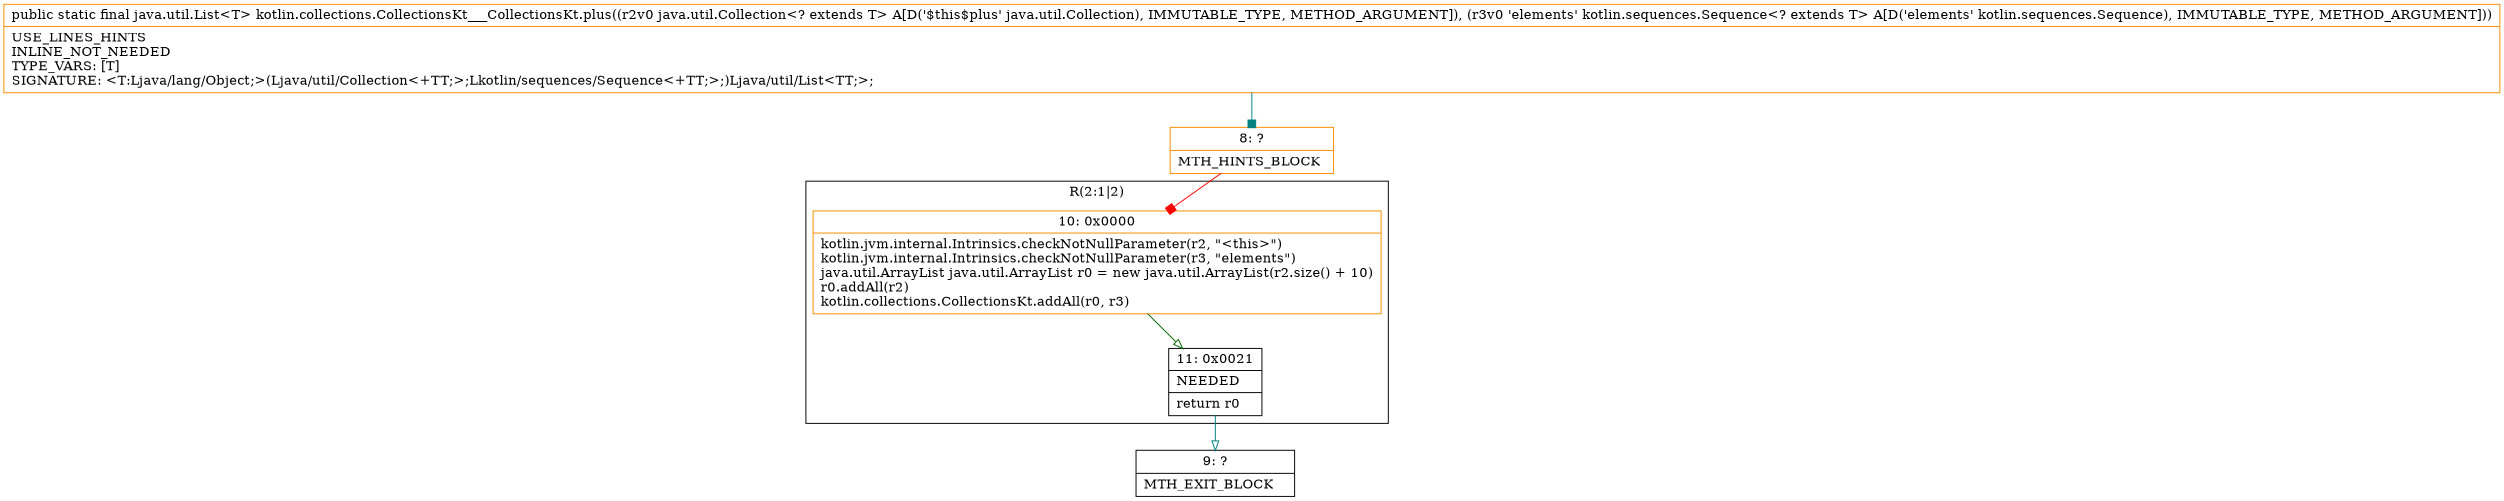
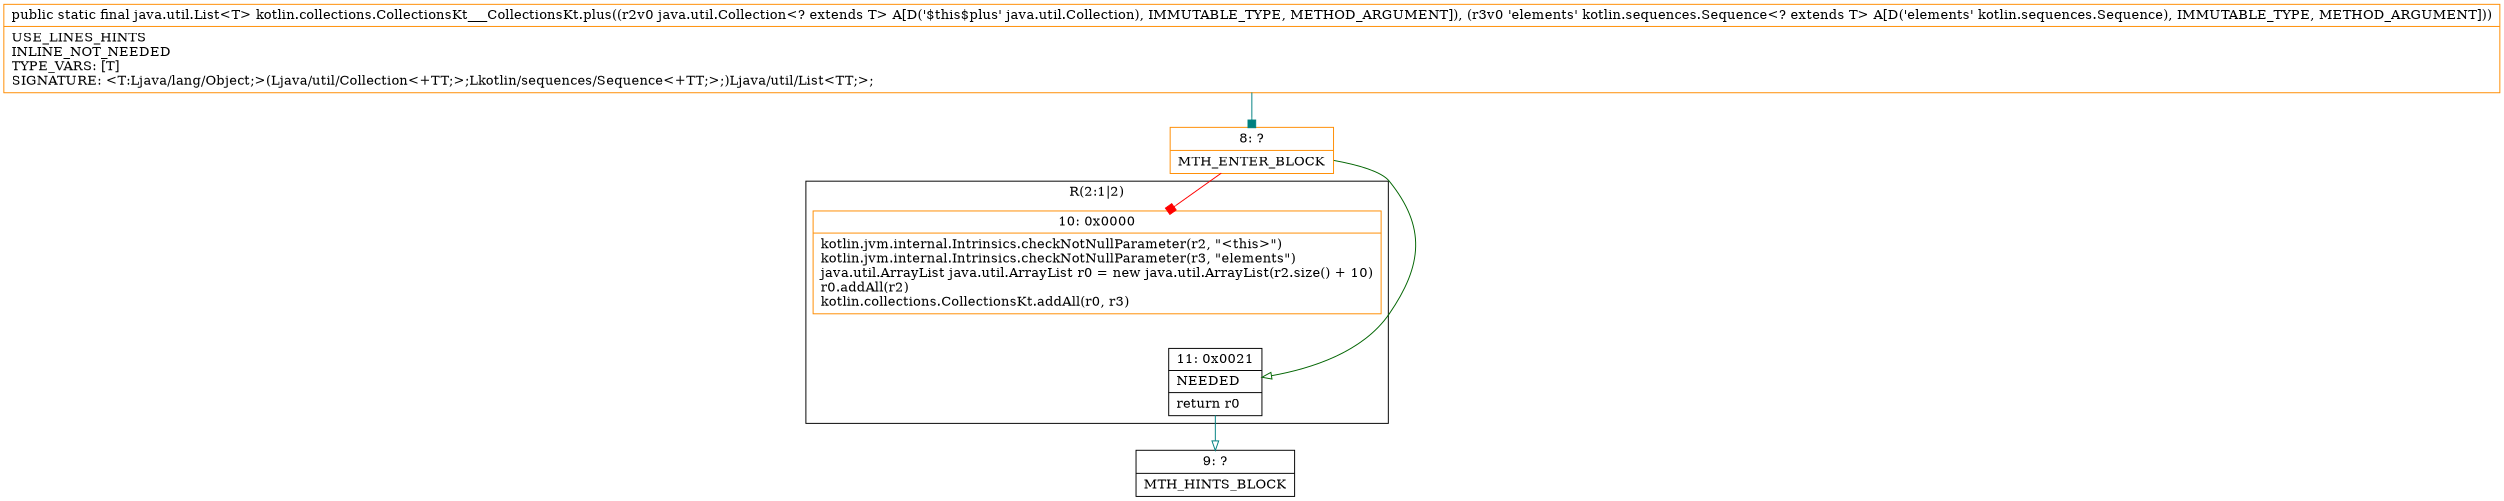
node "8: ?": text "MTH_HINTS_BLOCK" -> "MTH_ENTER_BLOCK"
edge "10: 0x0000" -> "11: 0x0021": now "8: ?" -> "11: 0x0021"
node "9: ?": text "MTH_EXIT_BLOCK" -> "MTH_HINTS_BLOCK"
